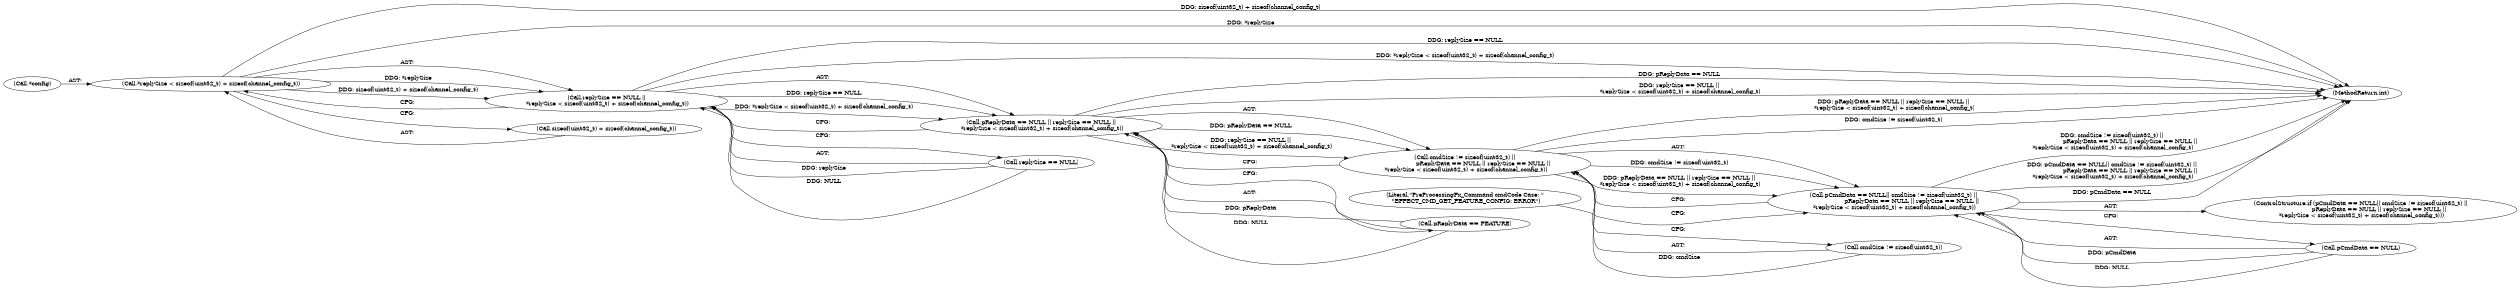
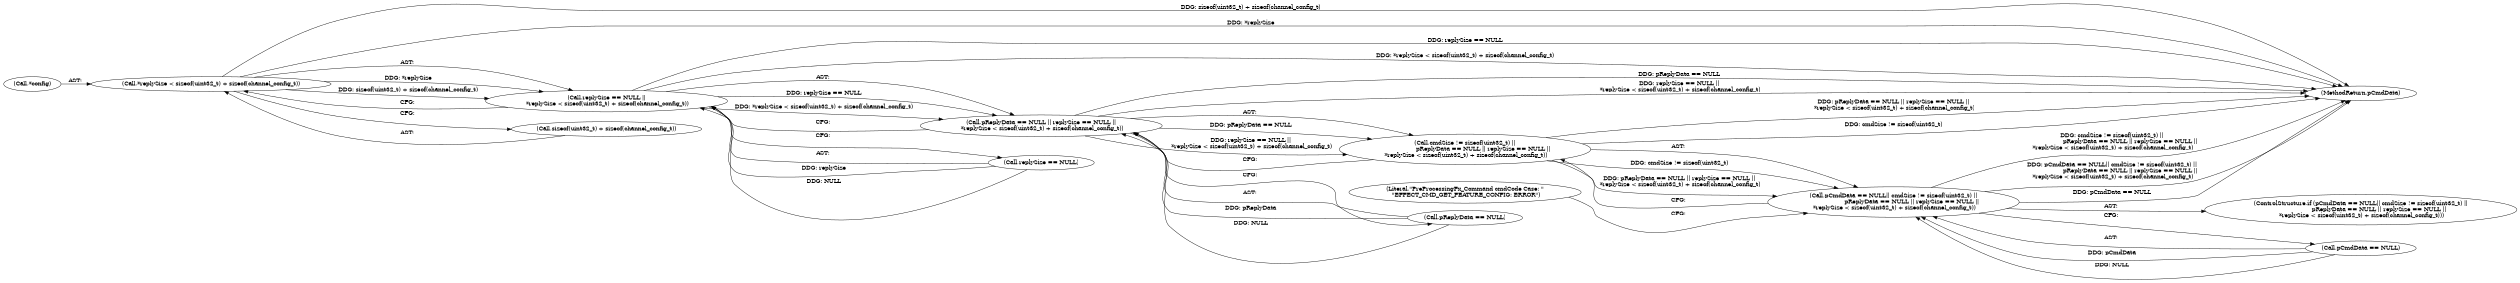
node "(MethodReturn,int)": label "(MethodReturn,int)" -> "(MethodReturn,pCmdData)"
node "(Call,pReplyData == FEATURE)": label "(Call,pReplyData == FEATURE)" -> "(Call,pReplyData == NULL)"
node "(Call,cmdSize != sizeof(uint32_t))": removed
